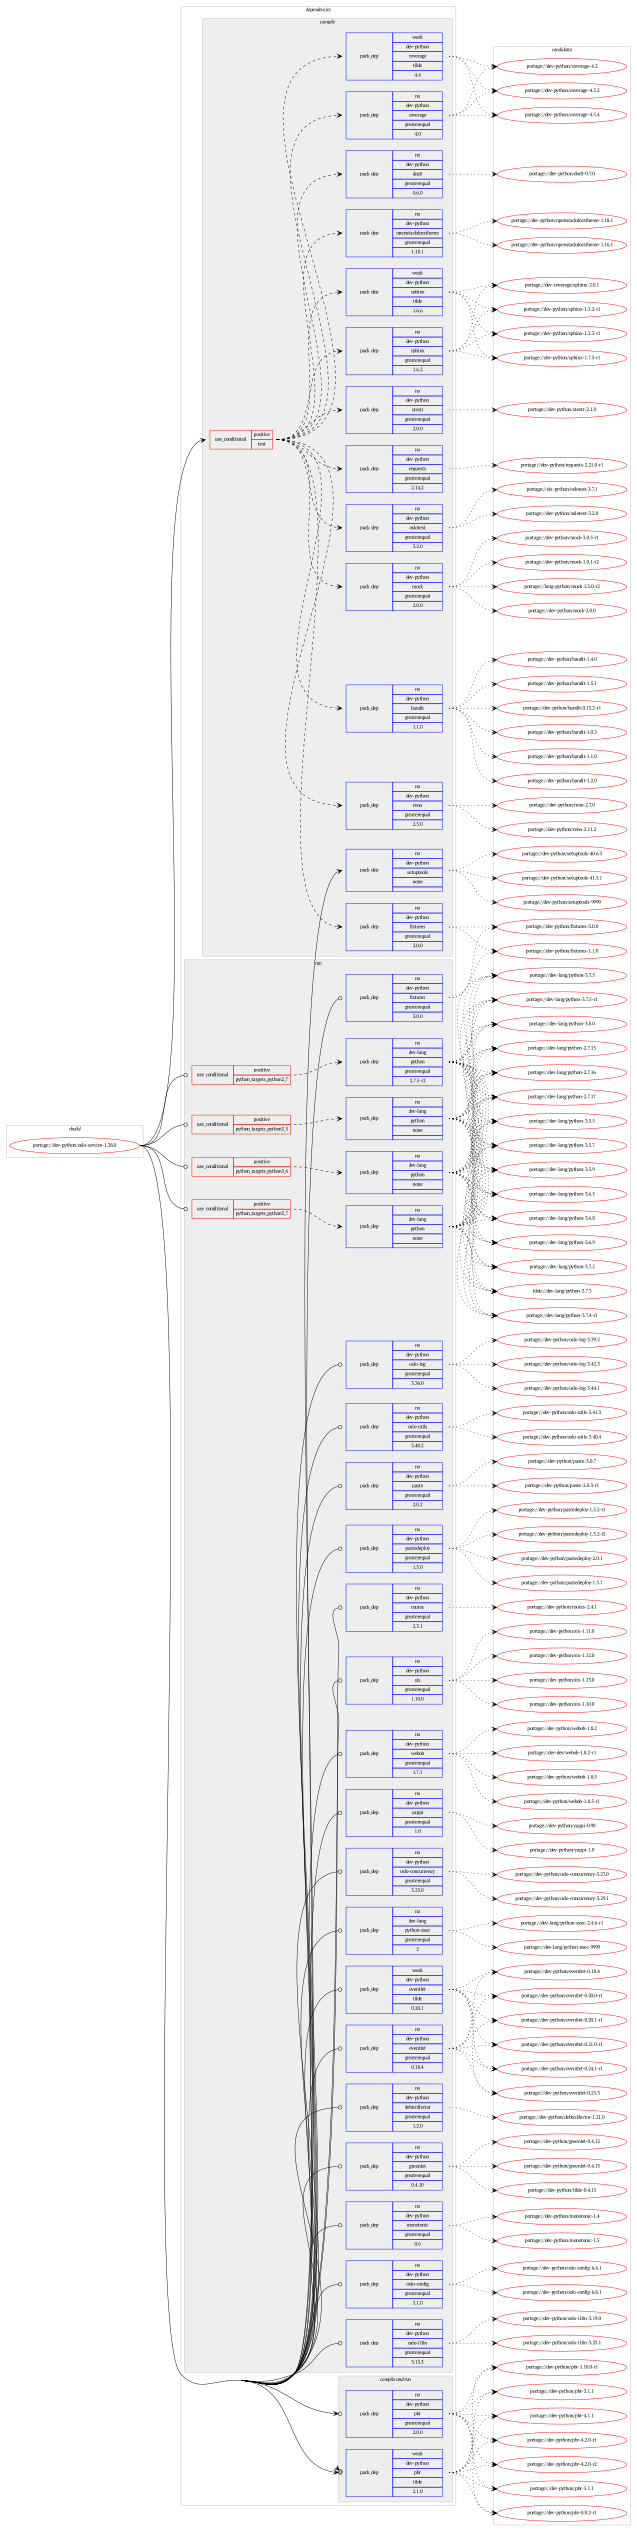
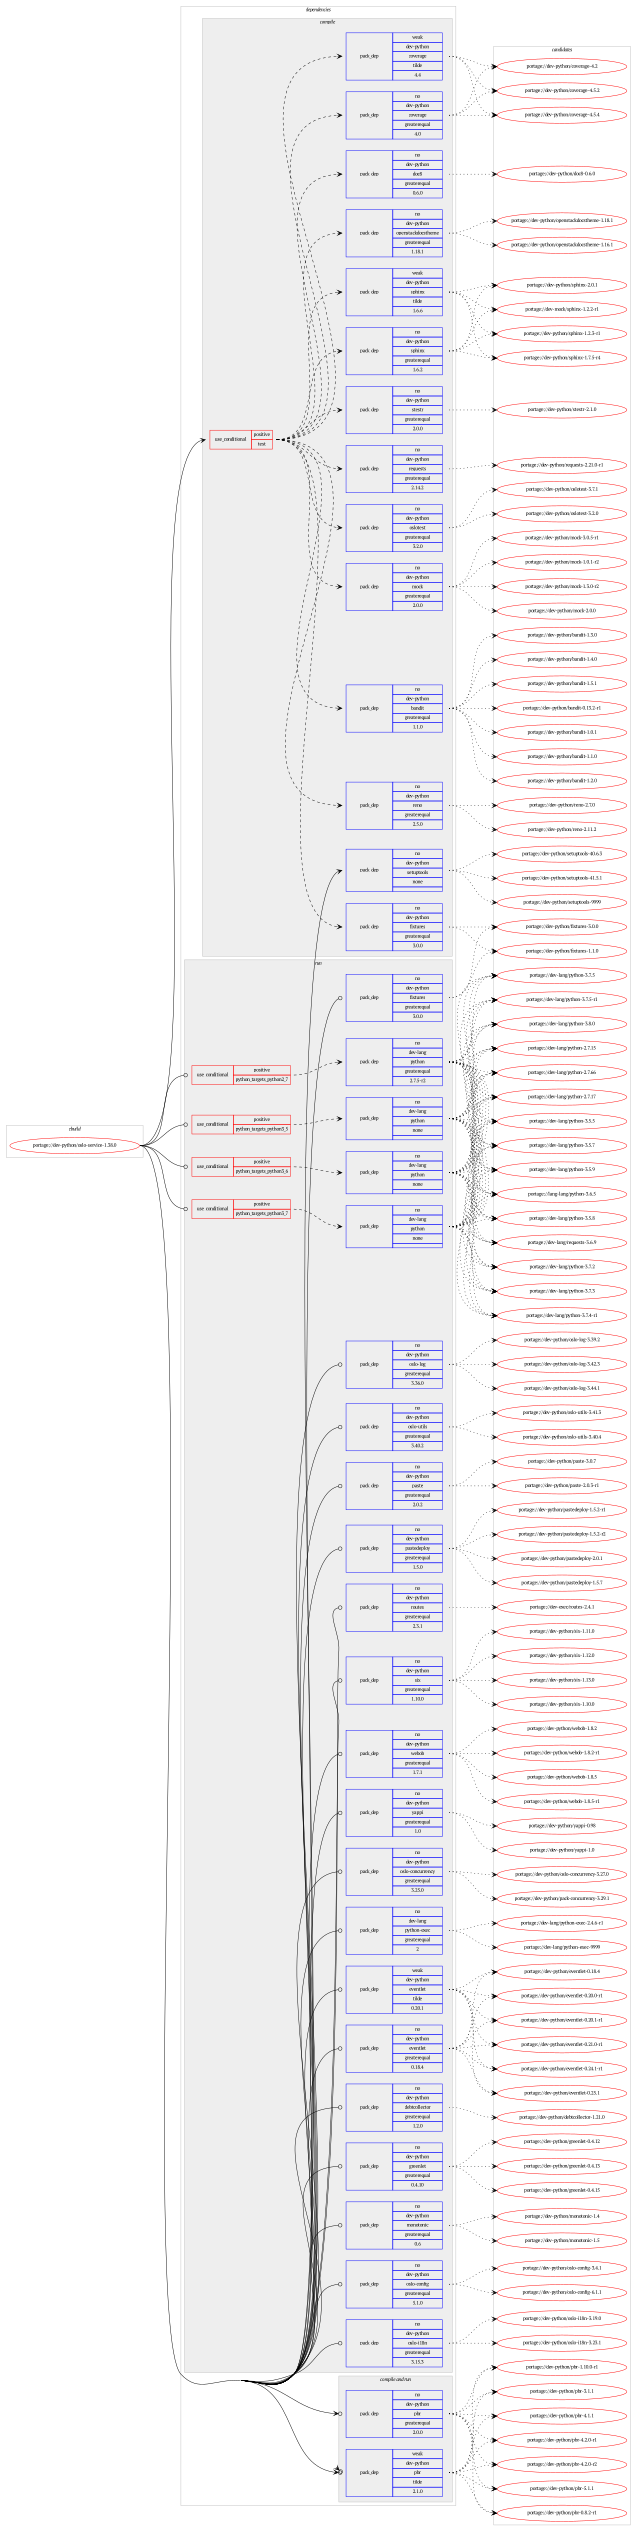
node "portage://dev-python/doc8-0.7.0": label "portage://dev-python/doc8-0.7.0" -> "portage://dev-python/doc8-0.6.0"
node "portage://dev-coverage/sphinx-2.0.1": label "portage://dev-coverage/sphinx-2.0.1" -> "portage://dev-python/sphinx-2.0.1"
node "portage://dev-python/sphinx-1.2.2-r1": label "portage://dev-python/sphinx-1.2.2-r1" -> "portage://dev-mock/sphinx-1.2.2-r1"
node "portage://dev-python/sphinx-1.7.5-r1": label "portage://dev-python/sphinx-1.7.5-r1" -> "portage://dev-python/sphinx-1.7.5-r4"
node "portage://six-python/oslotest-3.7.1": label "portage://six-python/oslotest-3.7.1" -> "portage://dev-python/oslotest-3.7.1"
node "portage://lang-python/mock-1.3.0-r2": label "portage://lang-python/mock-1.3.0-r2" -> "portage://dev-python/mock-1.3.0-r2"
node "portage://dev-python/bandit-1.3.0": added
node "portage://dev-python/bandit-1.0.3": label "portage://dev-python/bandit-1.0.3" -> "portage://dev-python/bandit-1.0.1"
node "portage://dev-lang/python-2.7.16": label "portage://dev-lang/python-2.7.16" -> "portage://dev-lang/python-2.7.66"
node "portage://dev-lang/python-3.6.5": label "portage://dev-lang/python-3.6.5" -> "portage://lang-lang/python-3.6.5"
node "portage://dev-lang/python-3.6.8": label "portage://dev-lang/python-3.6.8" -> "portage://dev-lang/python-3.5.8"
node "portage://dev-lang/python-3.6.9": label "portage://dev-lang/python-3.6.9" -> "portage://dev-lang/requests-3.6.9"
node "tilde://dev-lang/python-3.7.3": label "tilde://dev-lang/python-3.7.3" -> "portage://dev-lang/python-3.7.3"
node "portage://dev-python/routes-2.4.1": label "portage://dev-python/routes-2.4.1" -> "portage://dev-exec/routes-2.4.1"
node "portage://dev-dev/webob-1.8.2-r1": label "portage://dev-dev/webob-1.8.2-r1" -> "portage://dev-python/webob-1.8.2-r1"
node "portage://dev-python/oslo-concurrency-3.29.1": label "portage://dev-python/oslo-concurrency-3.29.1" -> "portage://dev-python/pack-concurrency-3.29.1"
node "portage://dev-python/eventlet-0.25.3": label "portage://dev-python/eventlet-0.25.3" -> "portage://dev-python/eventlet-0.25.1"
node "portage://dev-python/tilde-0.4.15": label "portage://dev-python/tilde-0.4.15" -> "portage://dev-python/greenlet-0.4.15"
node "portage://dev-python/oslo-config-6.4.1": label "portage://dev-python/oslo-config-6.4.1" -> "portage://dev-python/oslo-config-3.4.1"
node "portage://dev-python/oslo-config-6.8.1": label "portage://dev-python/oslo-config-6.8.1" -> "portage://dev-python/oslo-config-6.1.1"
